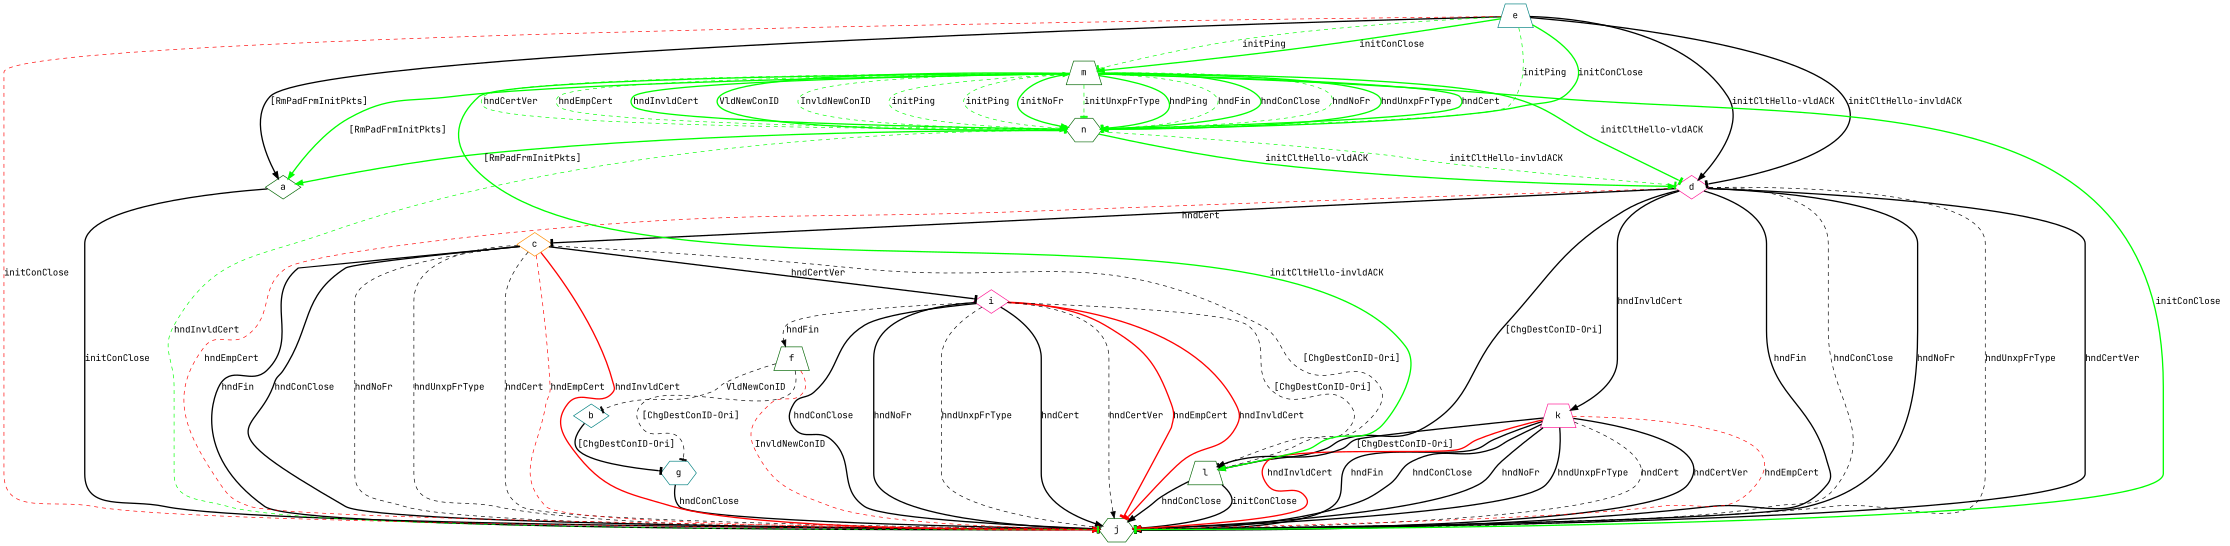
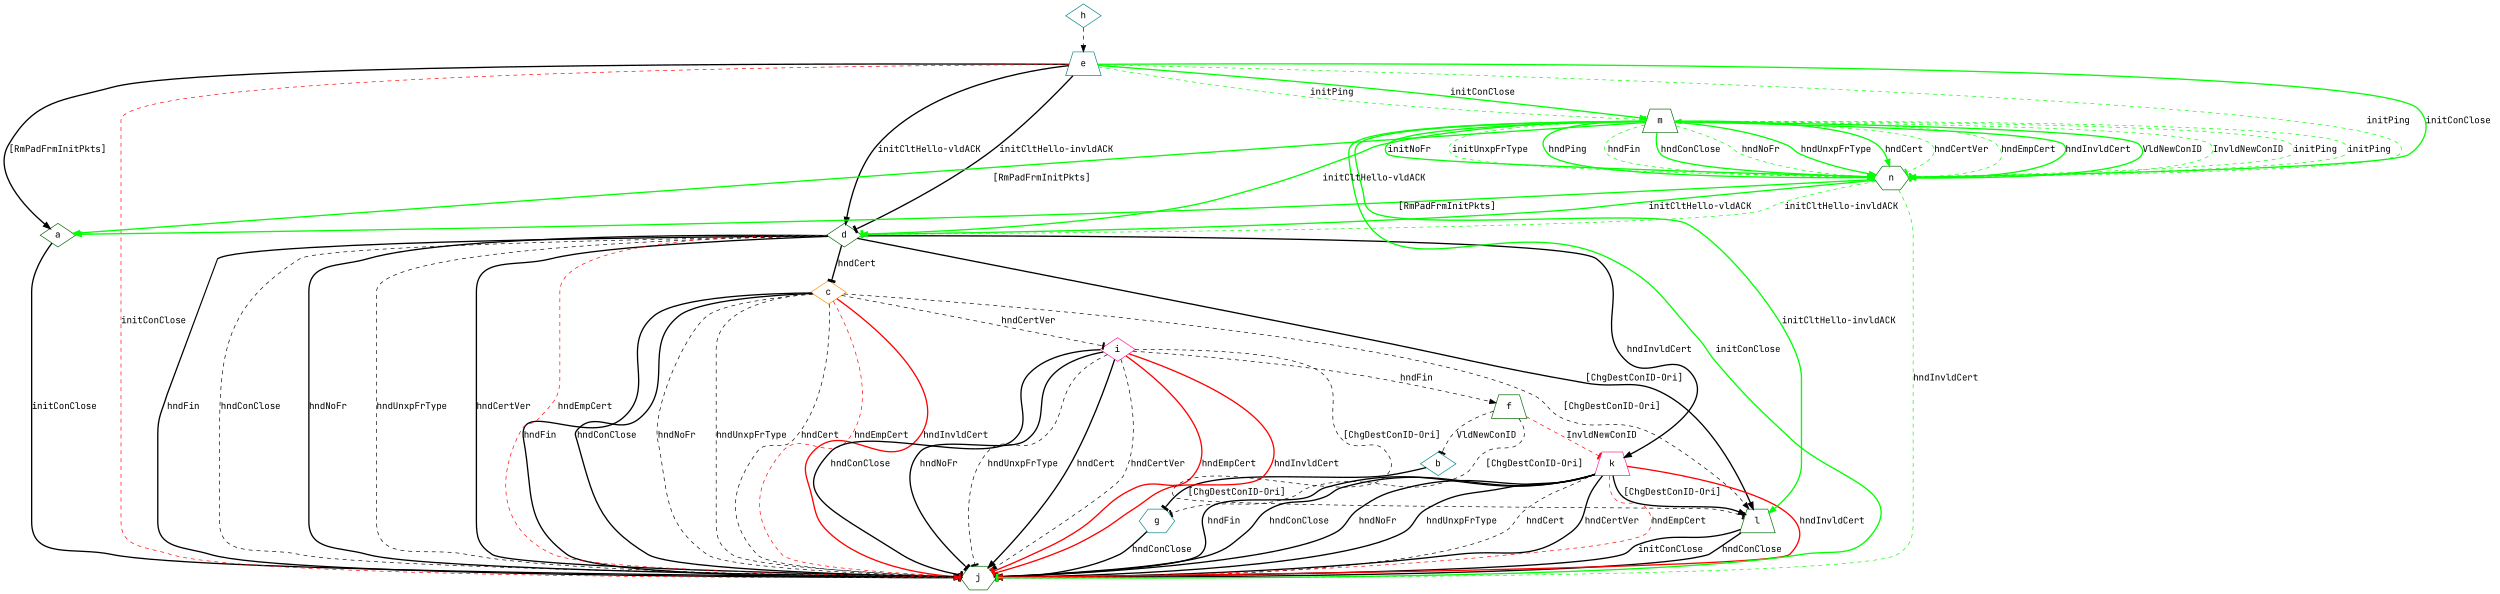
node "h": added
node "d": color deeppink -> darkgreen
edge "c" -> "i": style bold -> dashed
edge "f" -> "j": now "f" -> "k"
